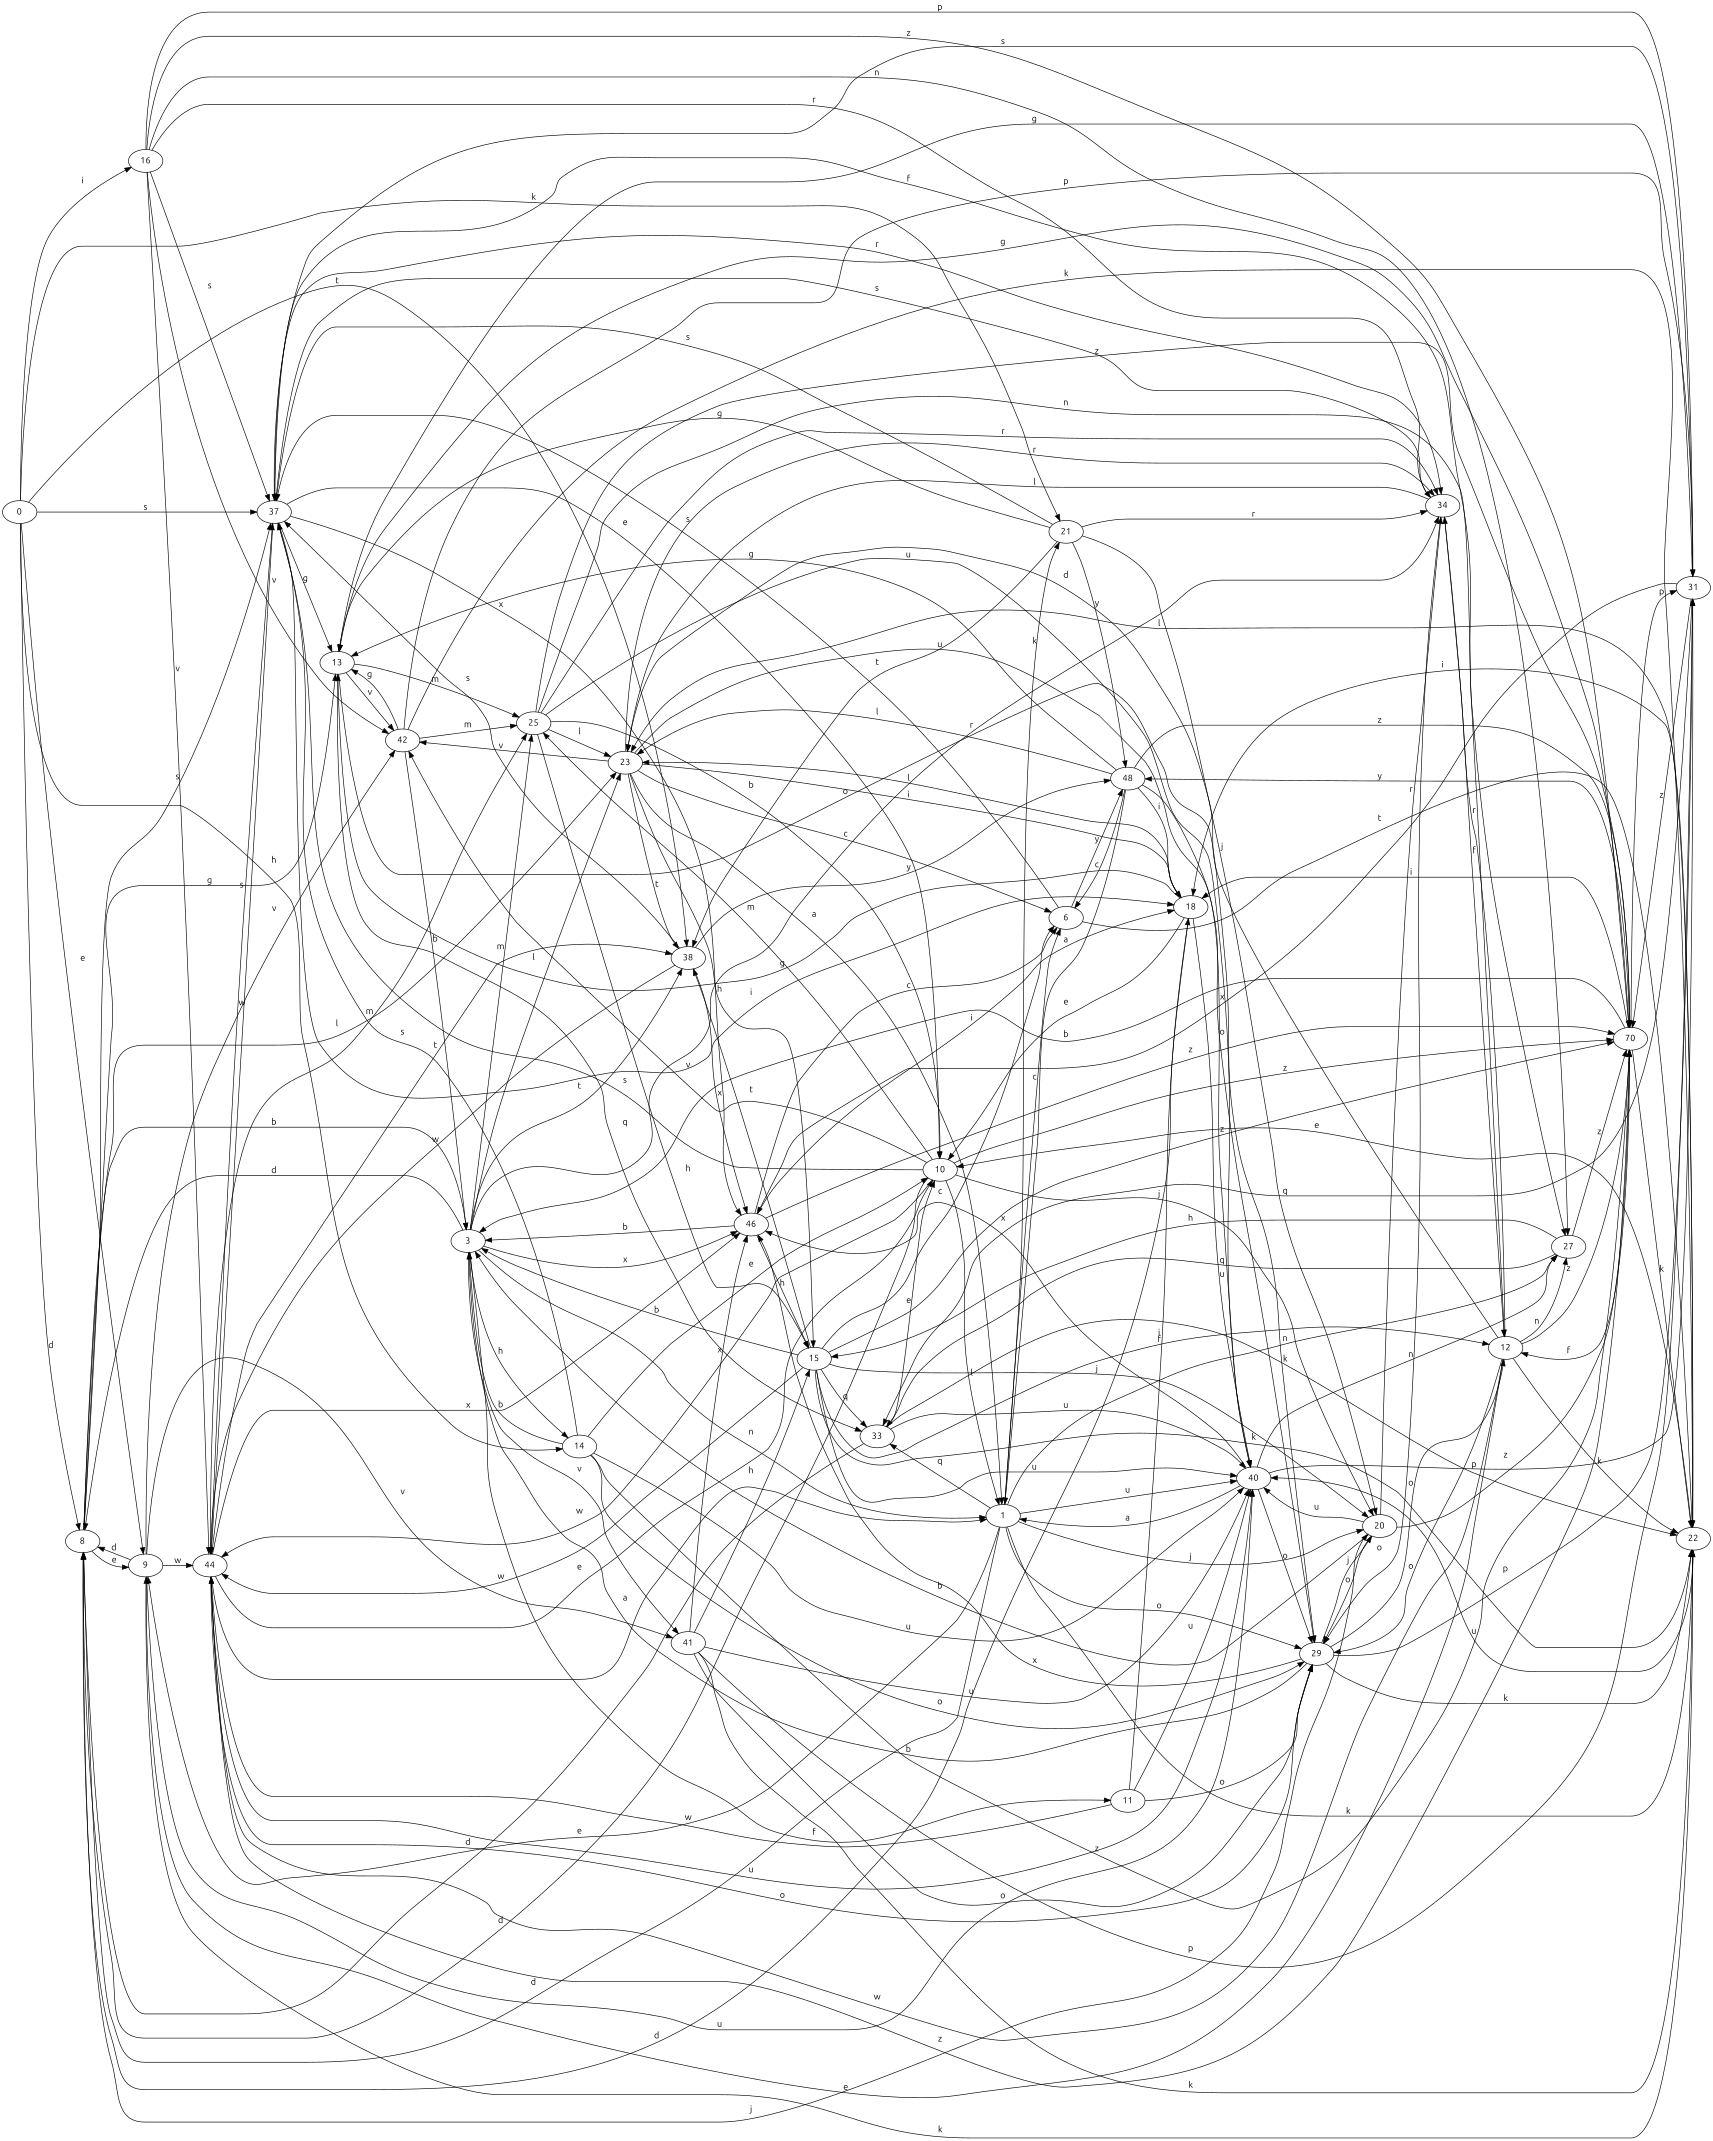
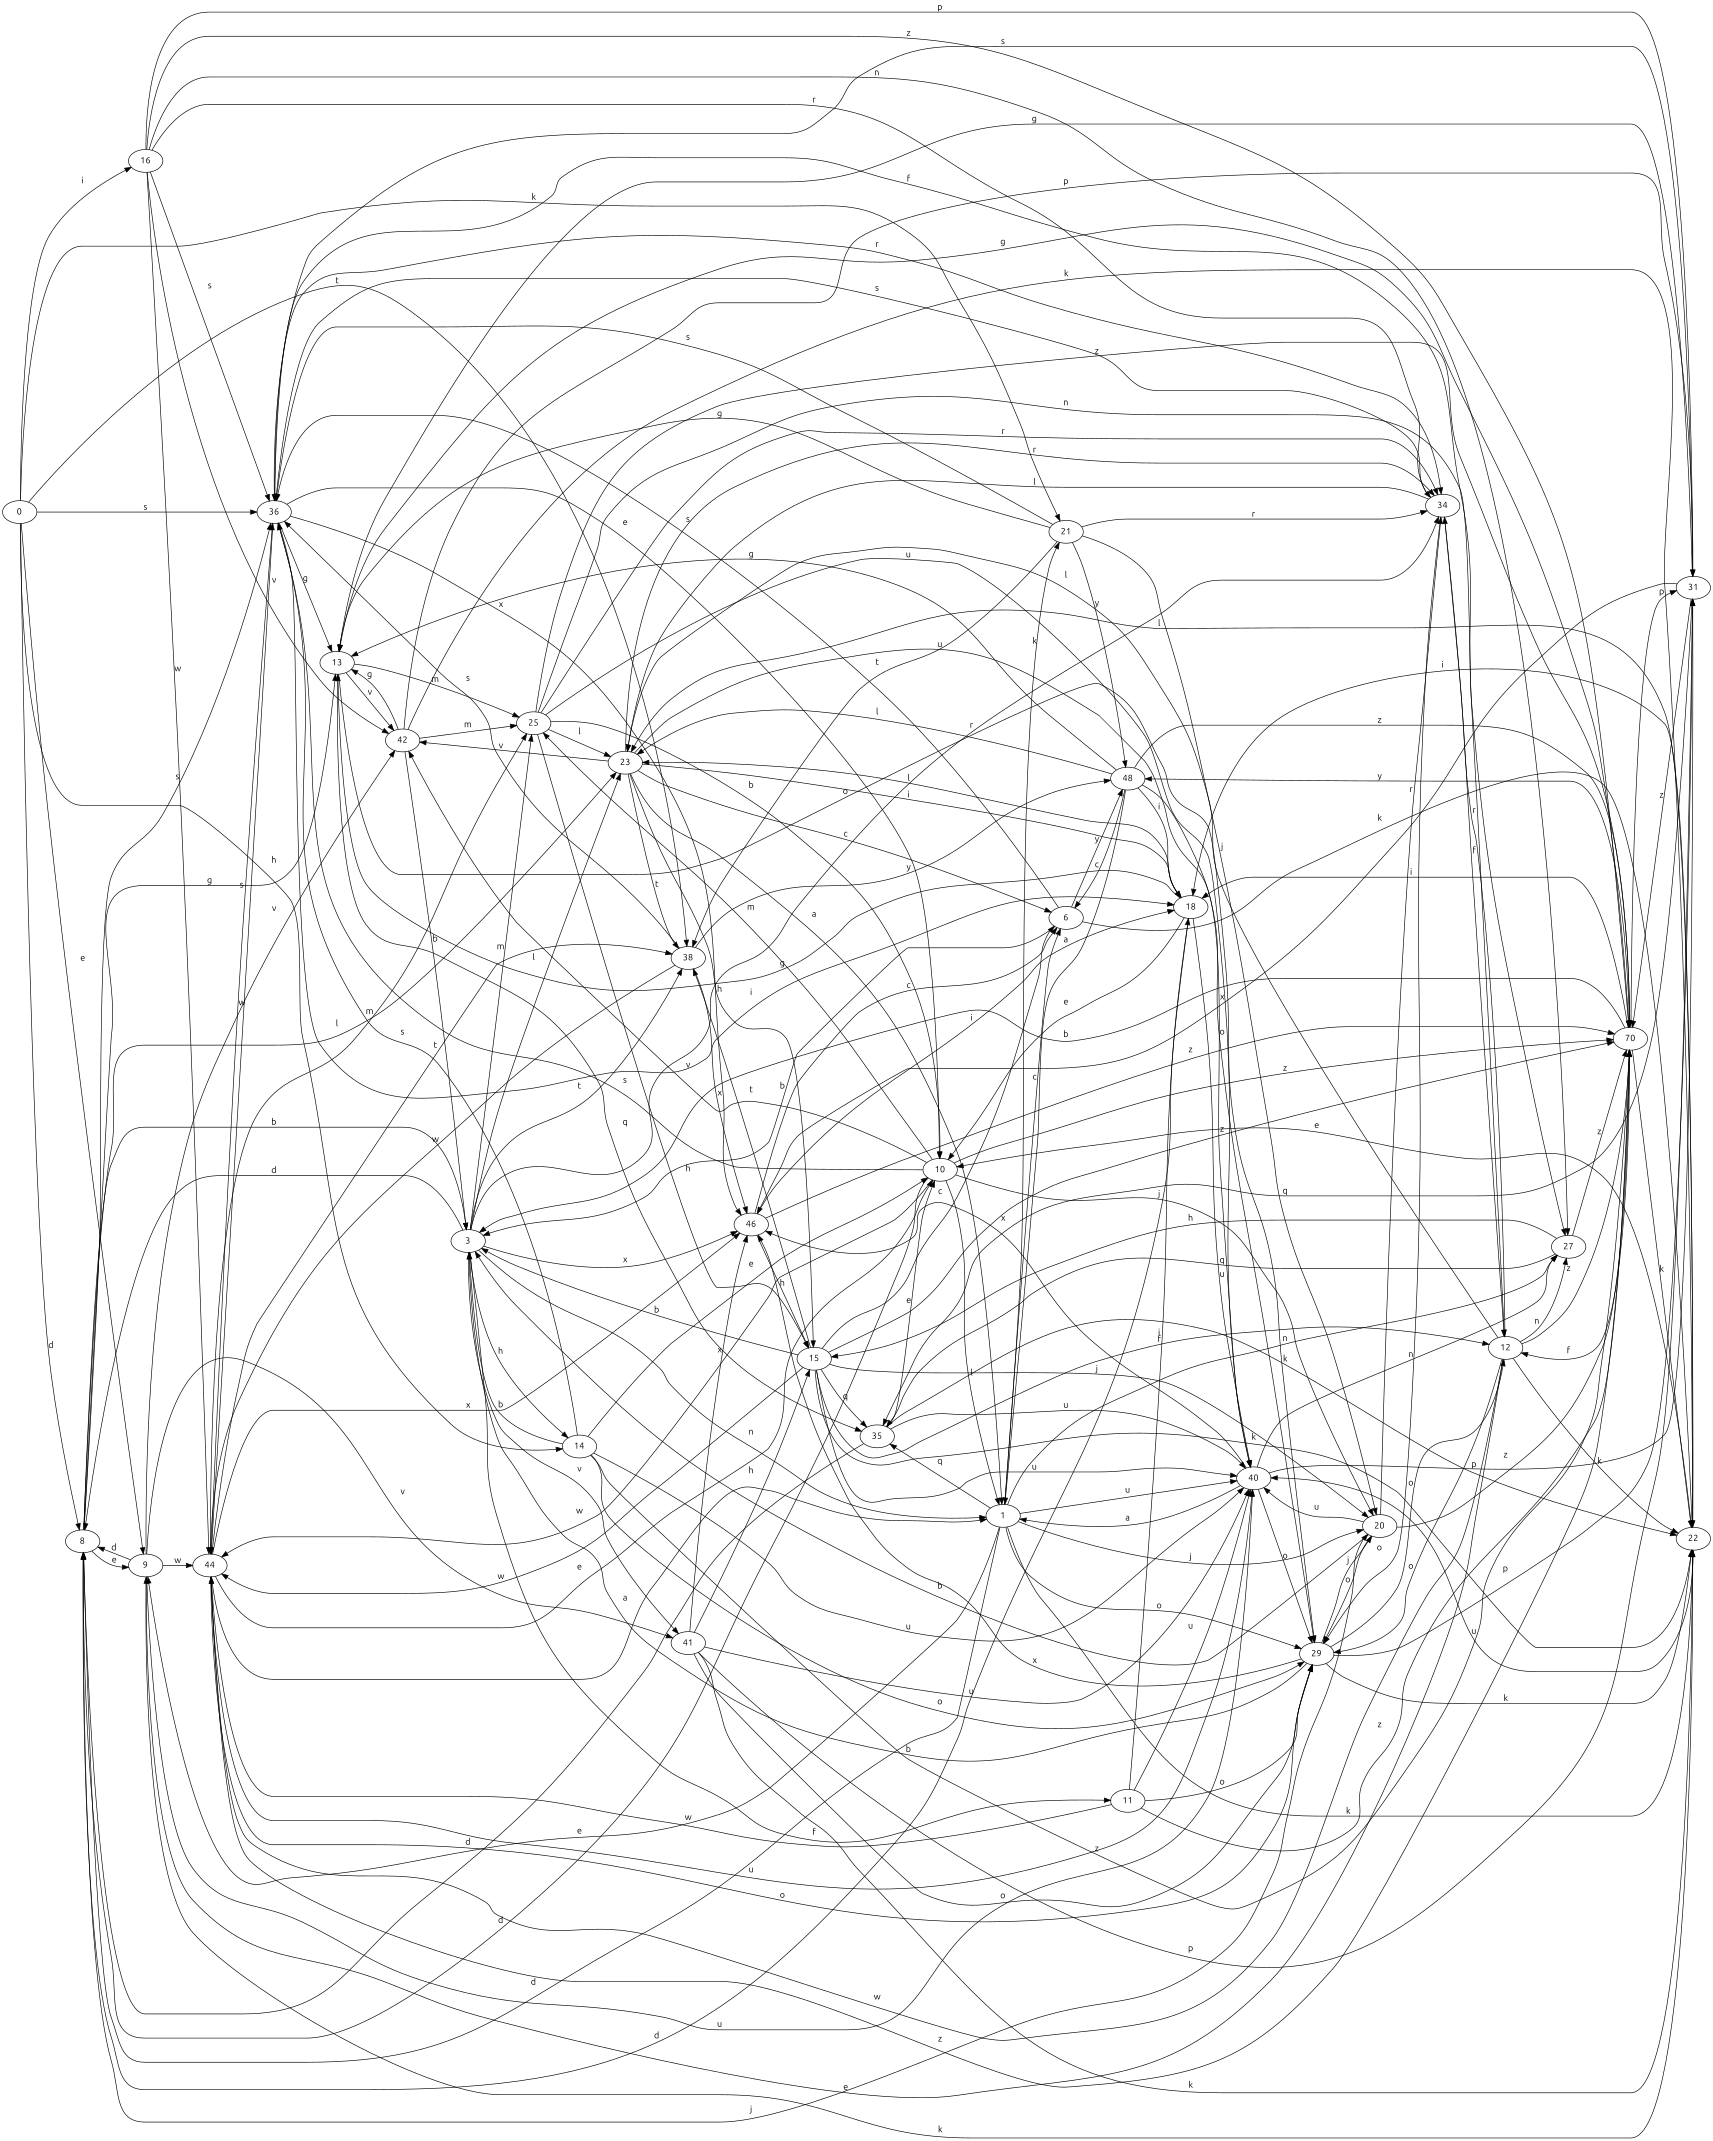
node "37": label "37" -> "36"
edge "12" -> "23": label "d" -> "l"
edge "16" -> "44": label "v" -> "w"
edge "6" -> "22": label "t" -> "k"
edge "46" -> "3": now "6" -> "3"
node "33": label "33" -> "35"
edge "11" -> "70": added, label "z"
